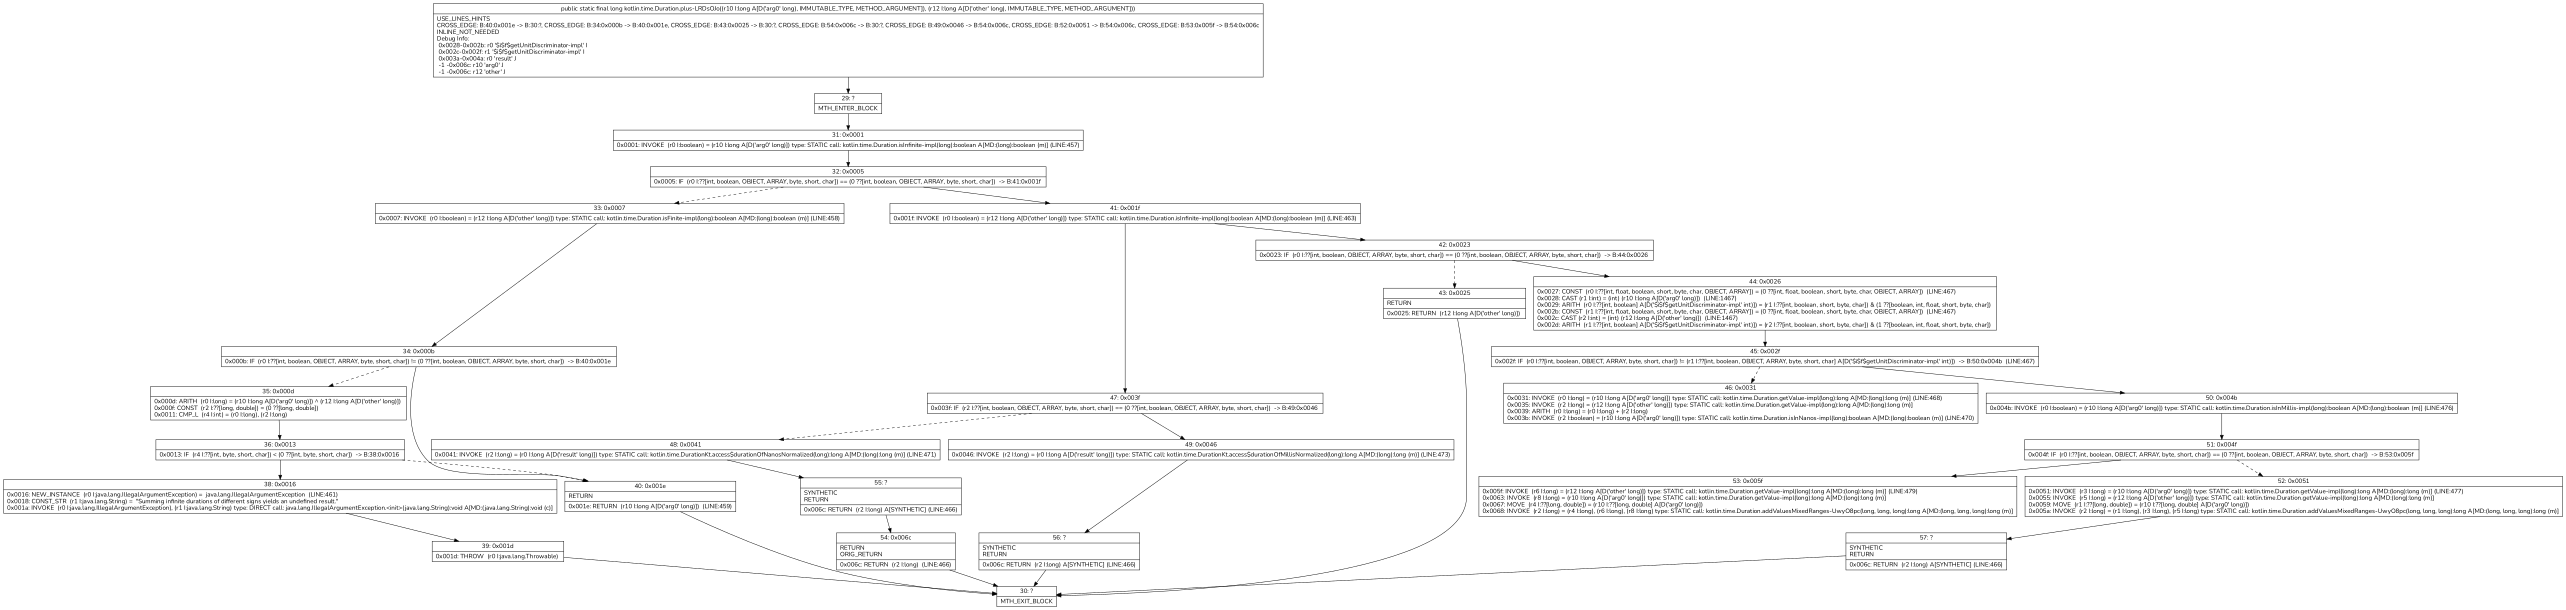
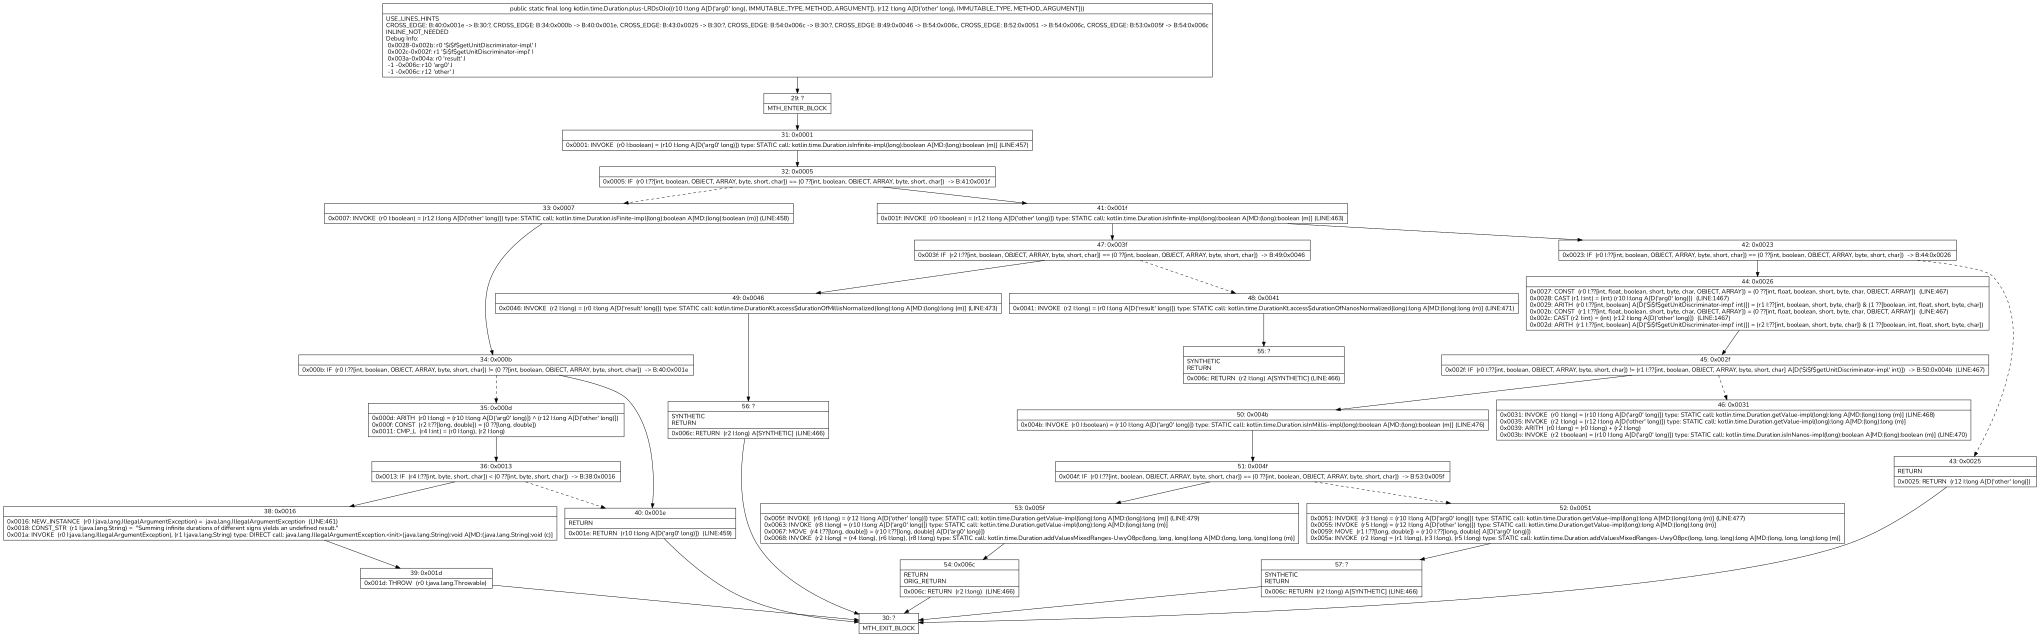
edge "55: ?" -> "54: 0x006c": now "53: 0x005f" -> "54: 0x006c"
